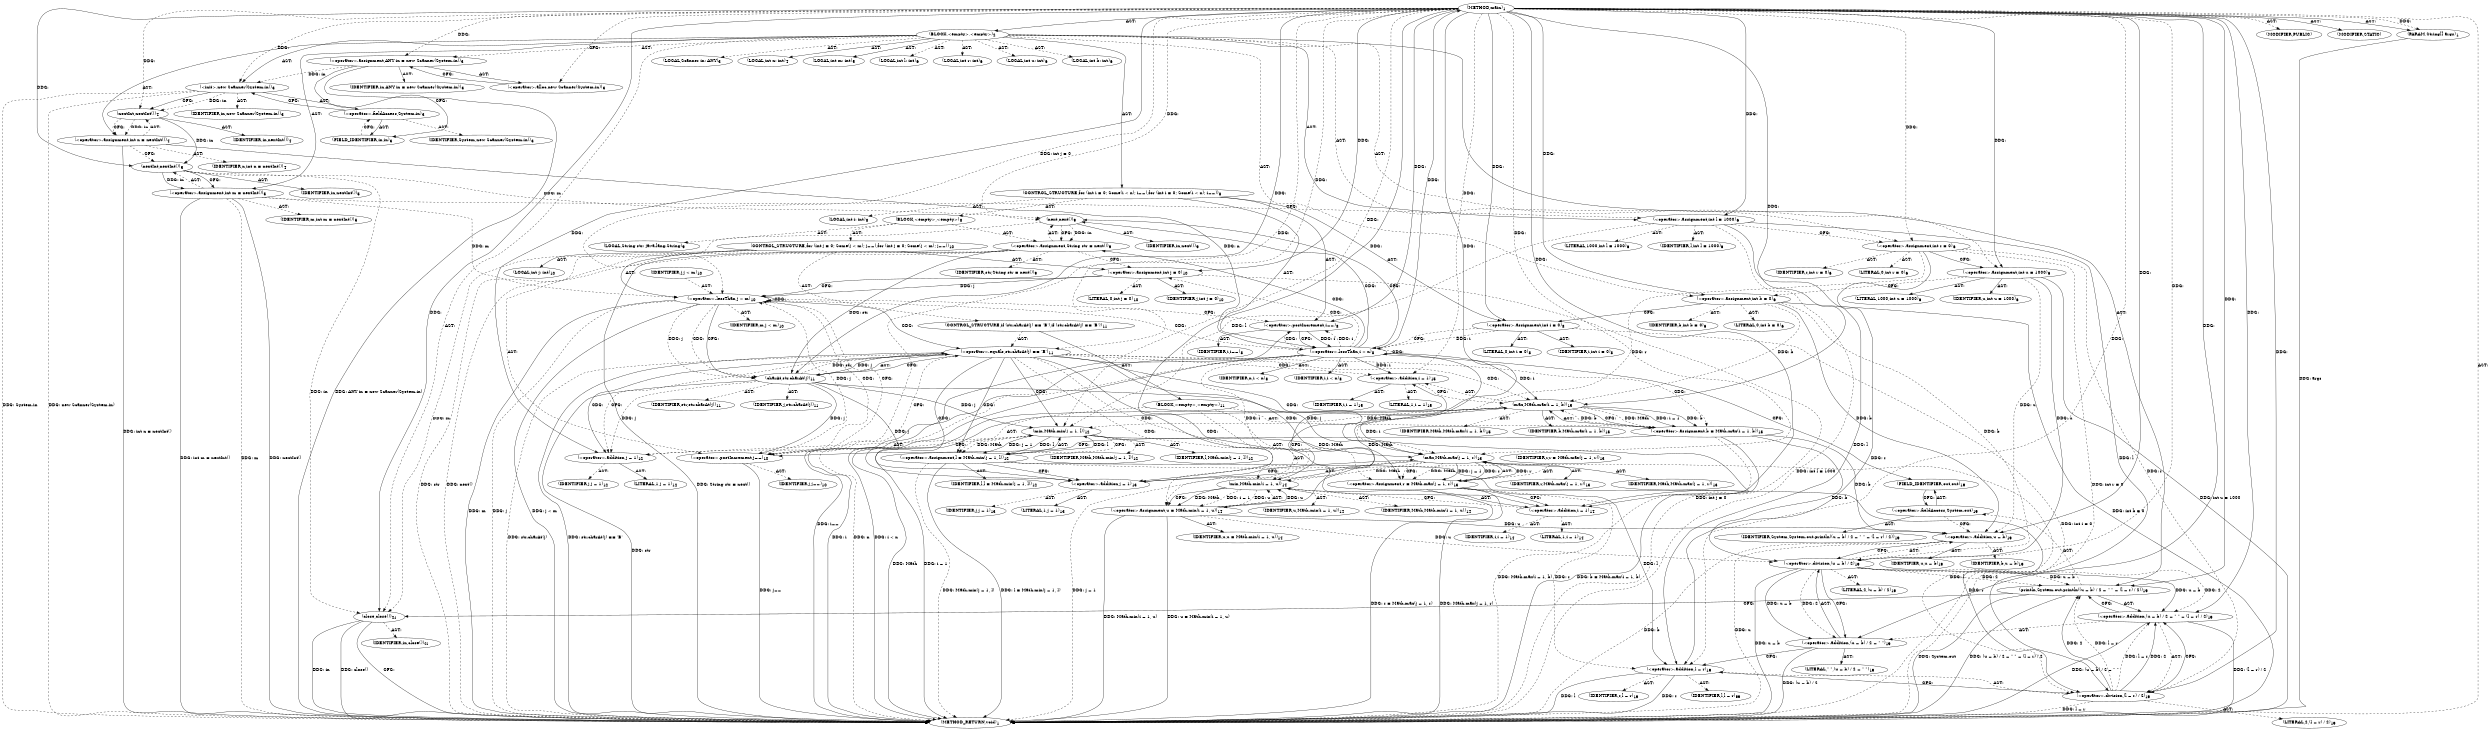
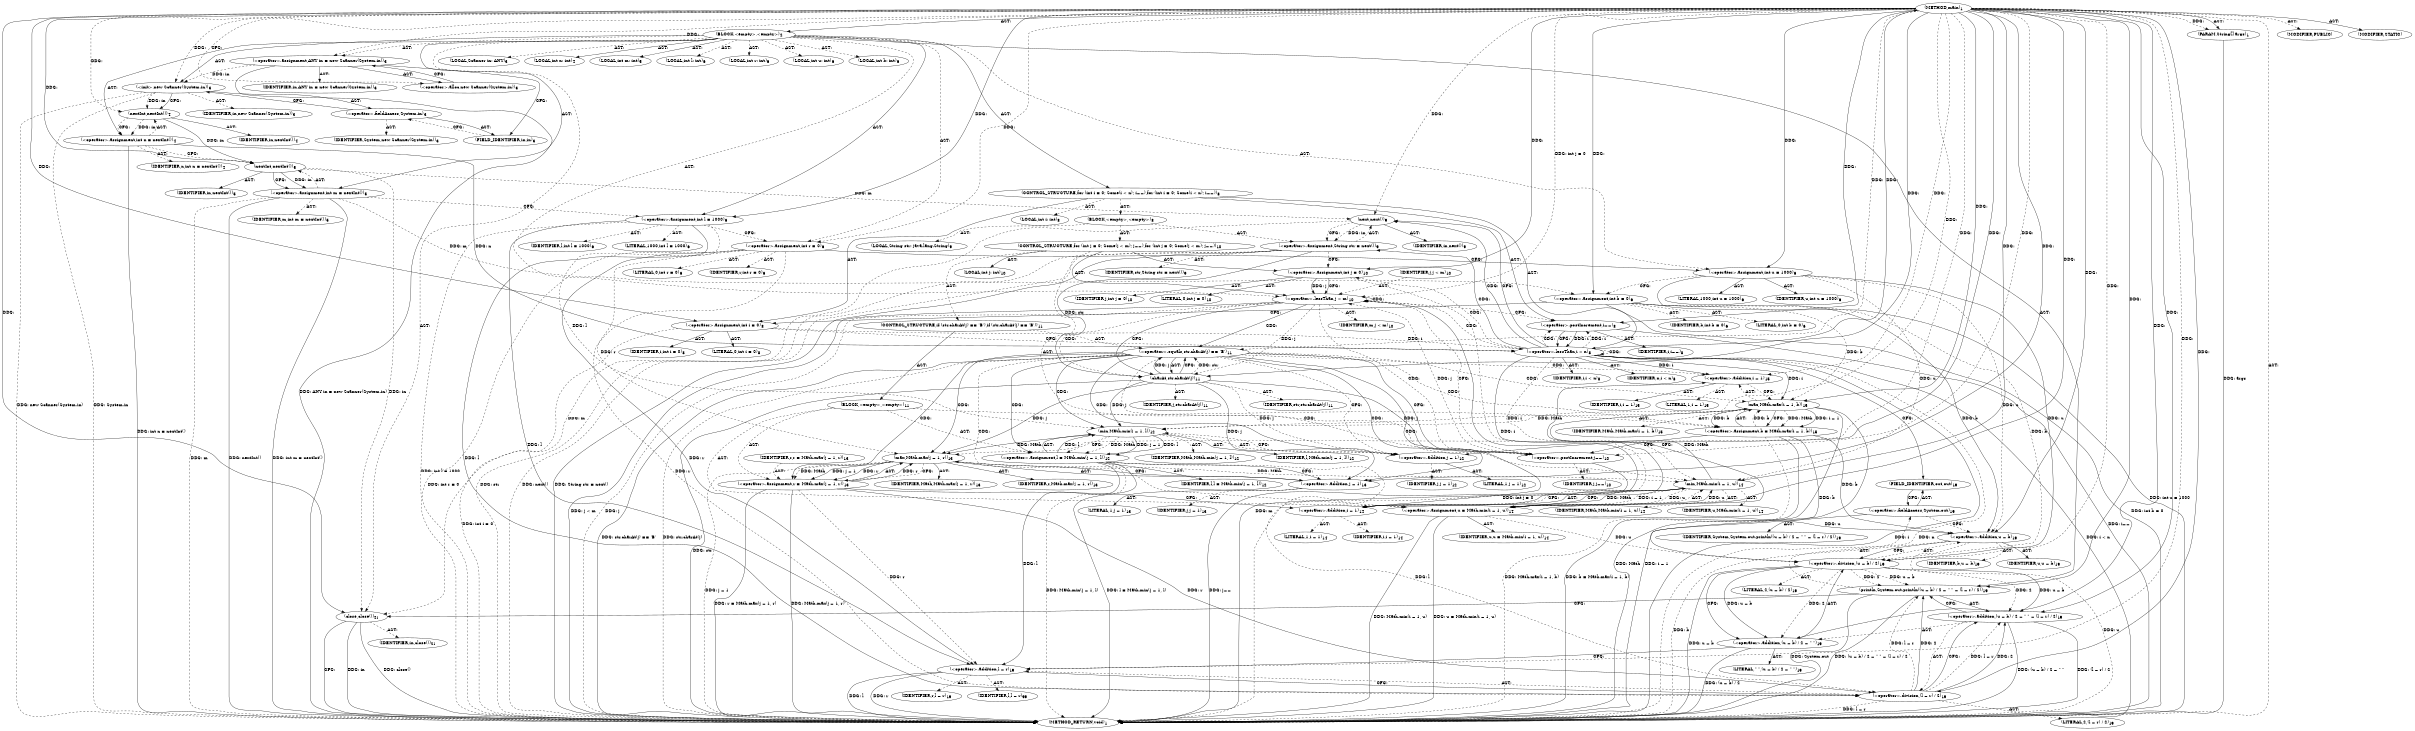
edge "(<operator>.assignment,int j = 0)" -> "(LITERAL,0,int j = 0)": style dashed -> solid
edge "(<operator>.assignment,int u = 1000)" -> "(min,Math.min(i + 1, u))": added, label "DDG: u"
node "(IDENTIFIER,b,Math.max(i + 1, b))": removed
edge "(<operator>.equals,str.charAt(j) == 'B')" -> "(<operator>.postIncrement,j++)": style dashed -> solid
